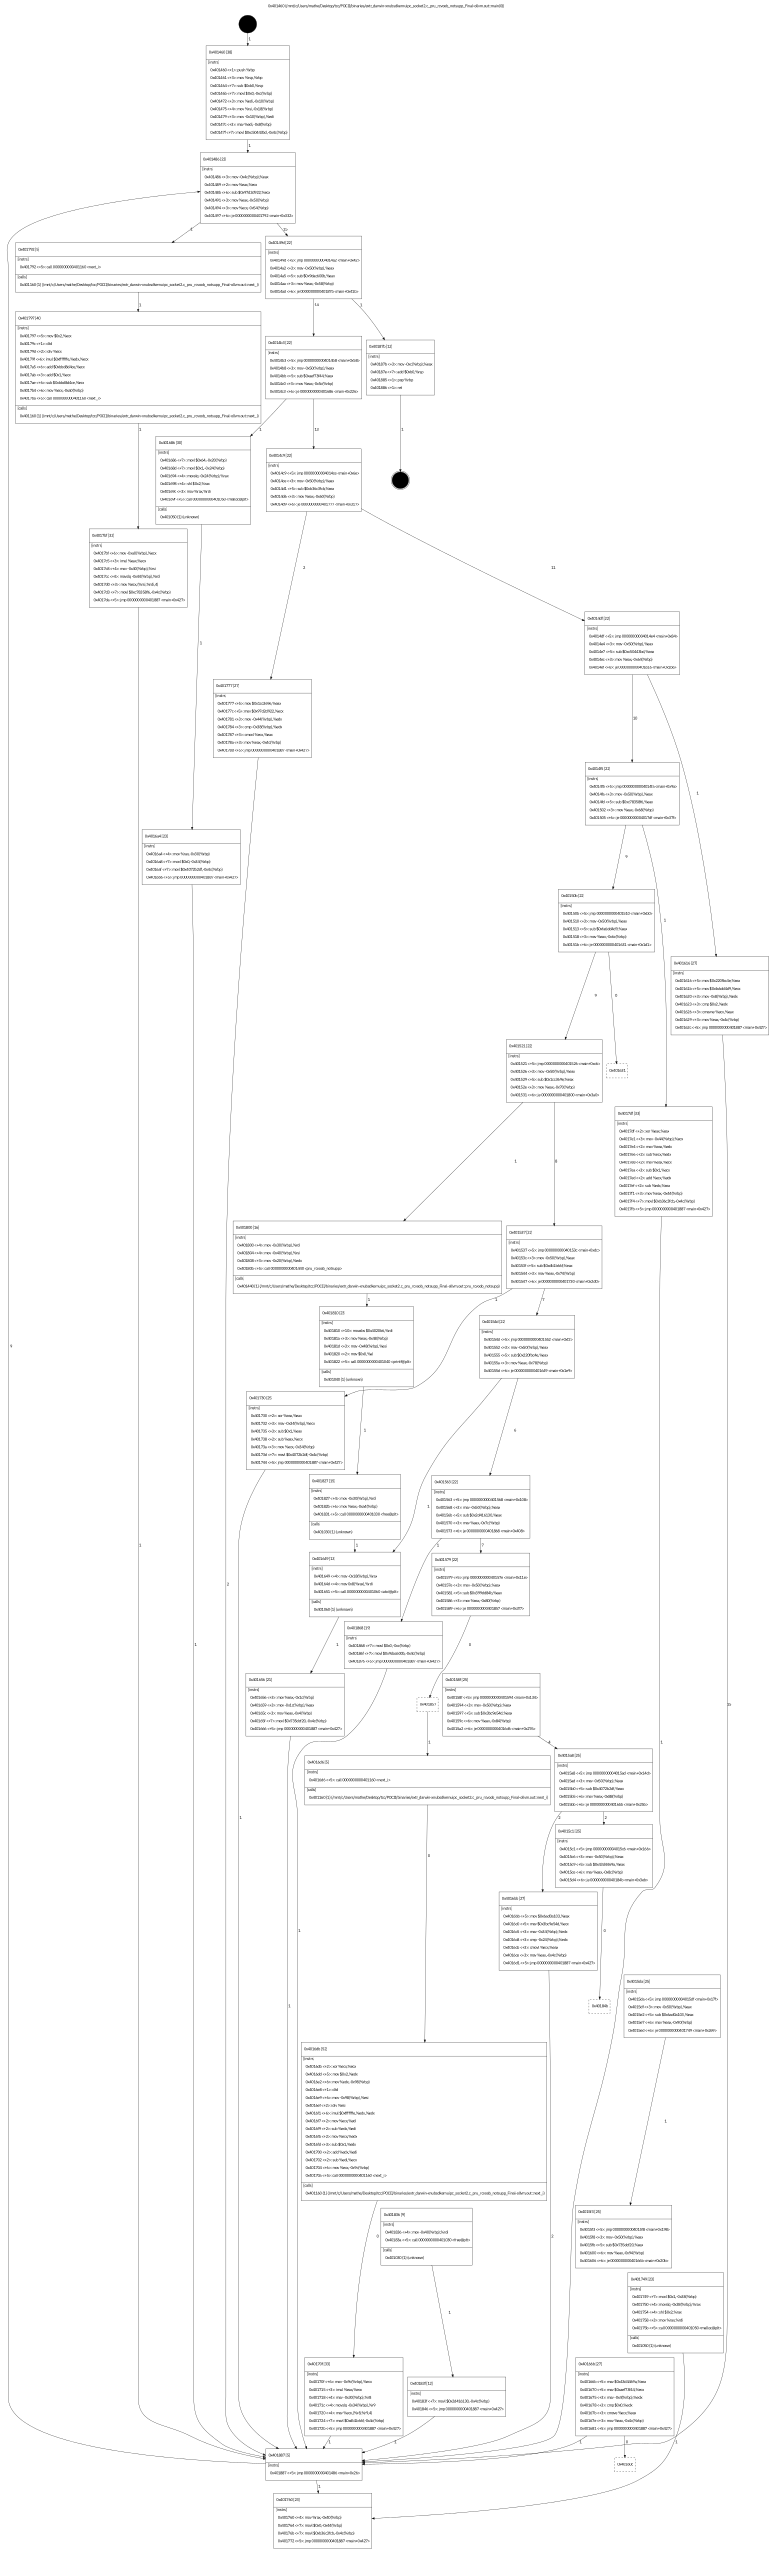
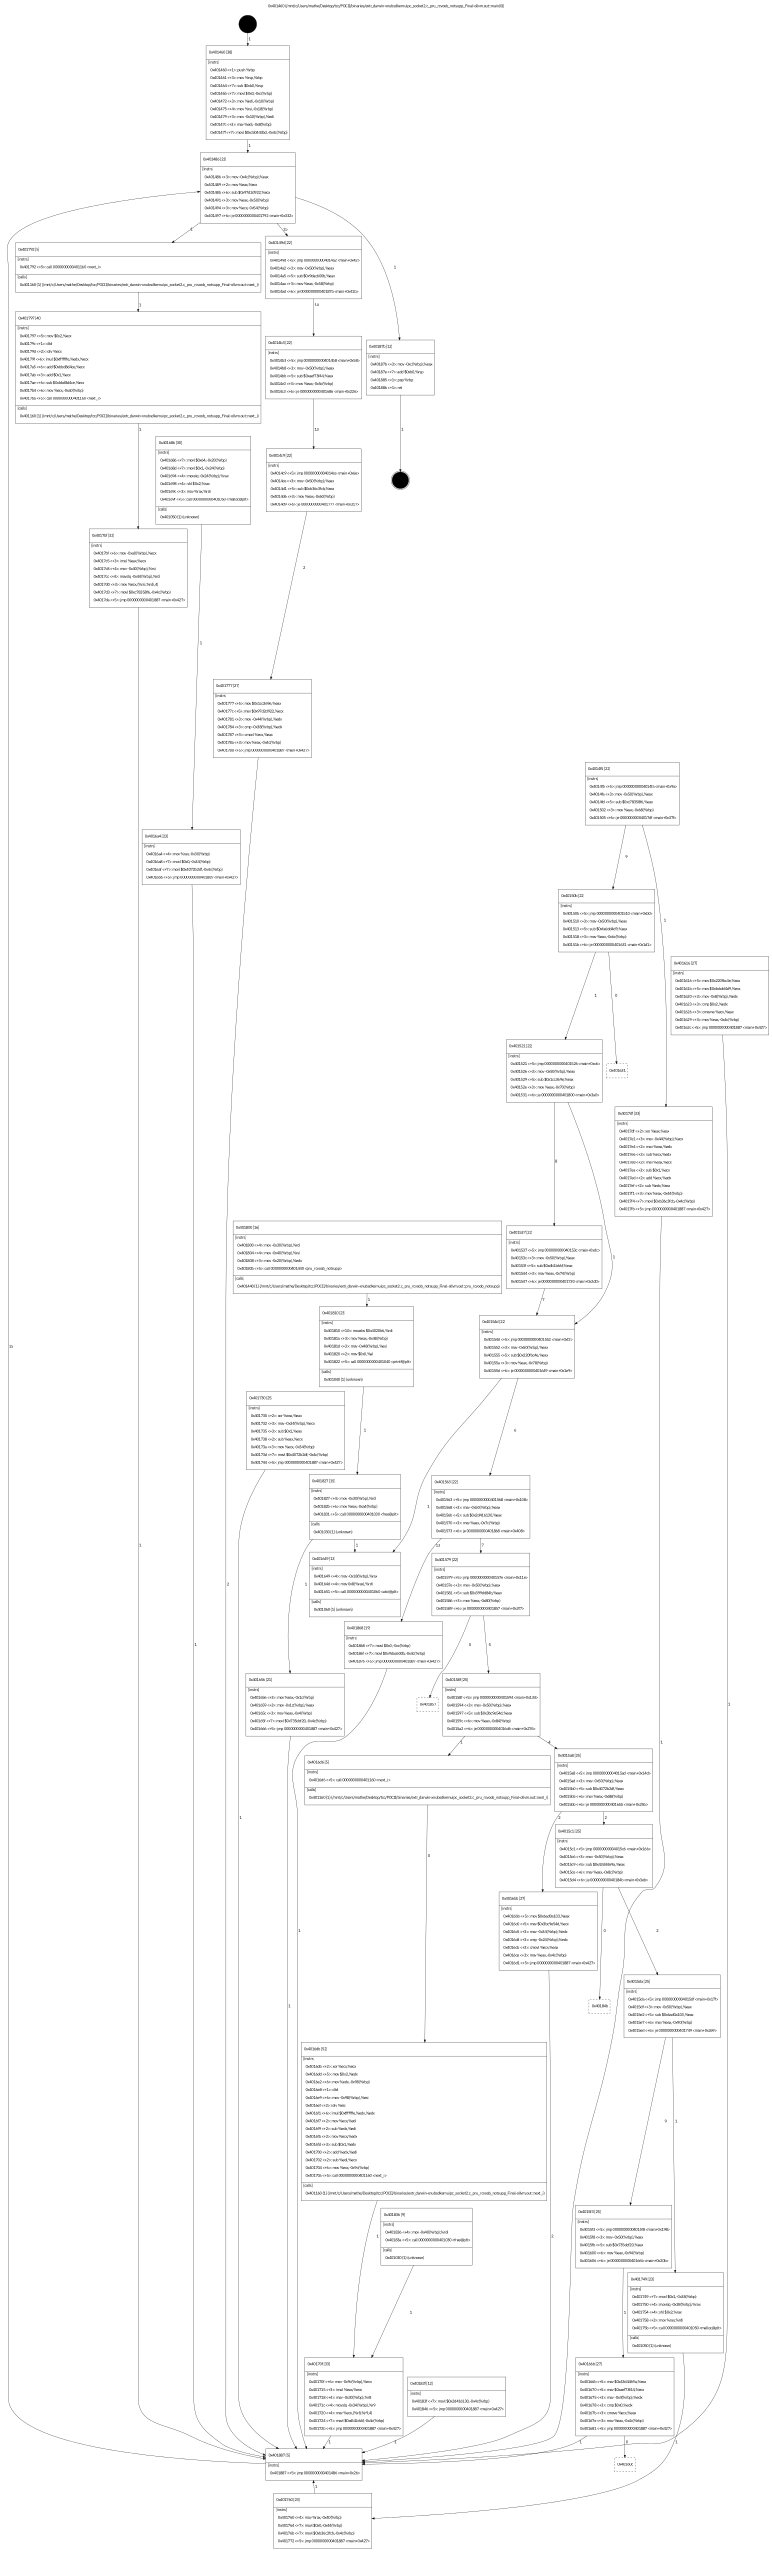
edge "0x40149d [22]" -> "0x40187b [12]": now "0x401486 [23]" -> "0x40187b [12]"
edge "0x4014b3 [22]" -> "0x401686 [30]": removed, label "1"
node "0x4014df [22]": removed
edge "0x40150b [22]" -> "0x401521 [22]": label " 9" -> " 1"
edge "0x401521 [22]" -> "0x401800 [16]": now "0x401521 [22]" -> "0x40154d [22]"
edge "0x401887 [5]" -> "0x401486 [23]": label " 9" -> " 15"
edge "0x401537 [22]" -> "0x401730 [25]": removed, label "1"
edge "0x401563 [22]" -> "0x401868 [19]": label " 1" -> " 13"
edge "0x401579 [22]" -> "0x40158f [25]": added, label "5"
edge "0x401649 [13]" -> "0x401656 [21]": now "0x401827 [15]" -> "0x401656 [21]"
edge "0x401616 [27]" -> "0x401887 [5]": label " 15" -> " 1"
edge "0x401857" -> "0x4016d6 [5]": now "0x40158f [25]" -> "0x4016d6 [5]"
edge "0x4015c1 [25]" -> "0x4015da [25]": added, label "2"
edge "0x4015da [25]" -> "0x4015f3 [25]": label " 1" -> " 9"
edge "0x4015da [25]" -> "0x401749 [23]": added, label "1"
edge "0x4016db [52]" -> "0x40170f [33]": label " 0" -> " 1"
edge "0x4015f3 [25]" -> "0x40166b [27]": added, label "1"
edge "0x401836 [9]" -> "0x40183f [12]": now "0x401836 [9]" -> "0x40170f [33]"
edge "0x401887 [5]" -> "0x401760 [23]": reversed
